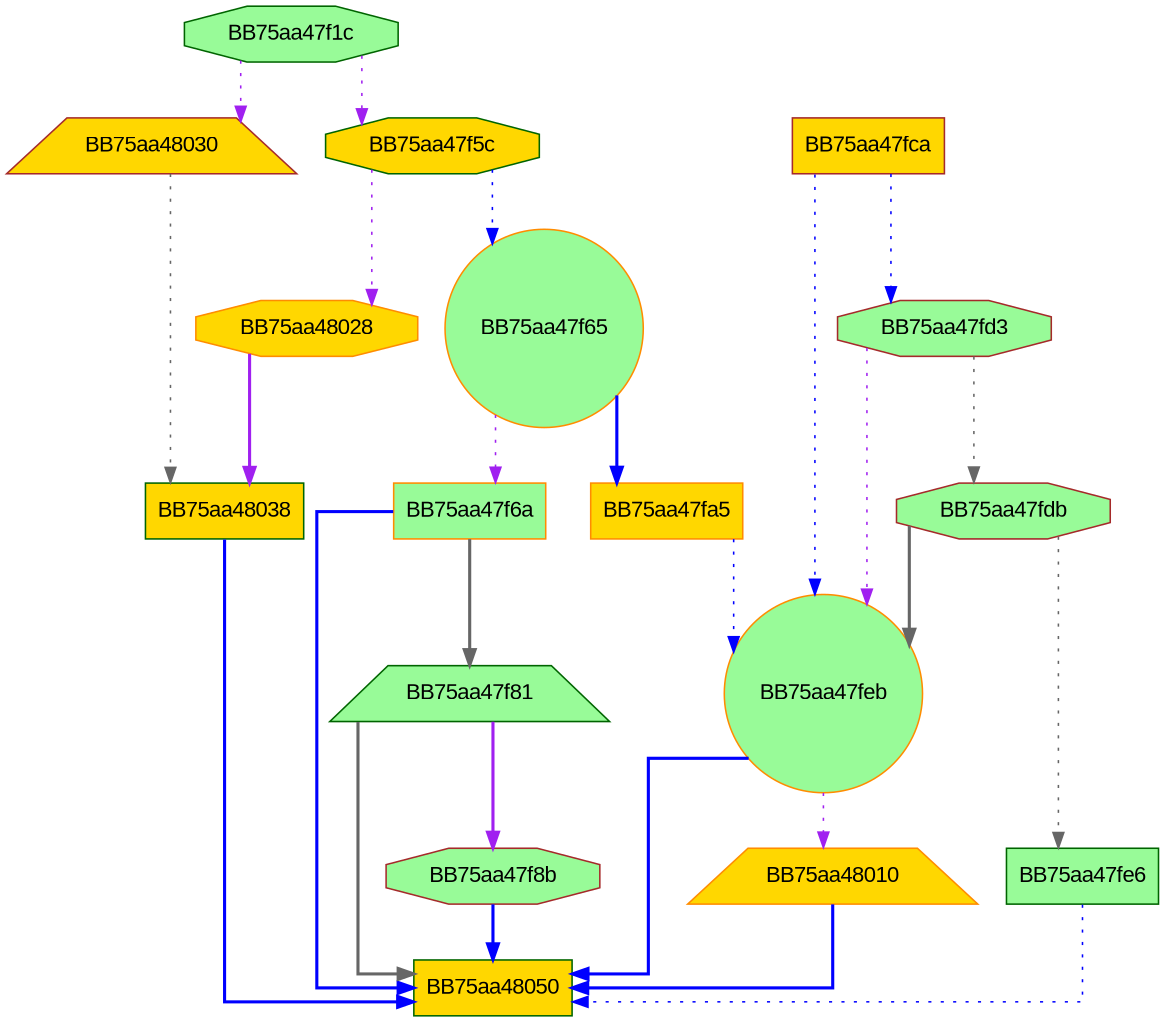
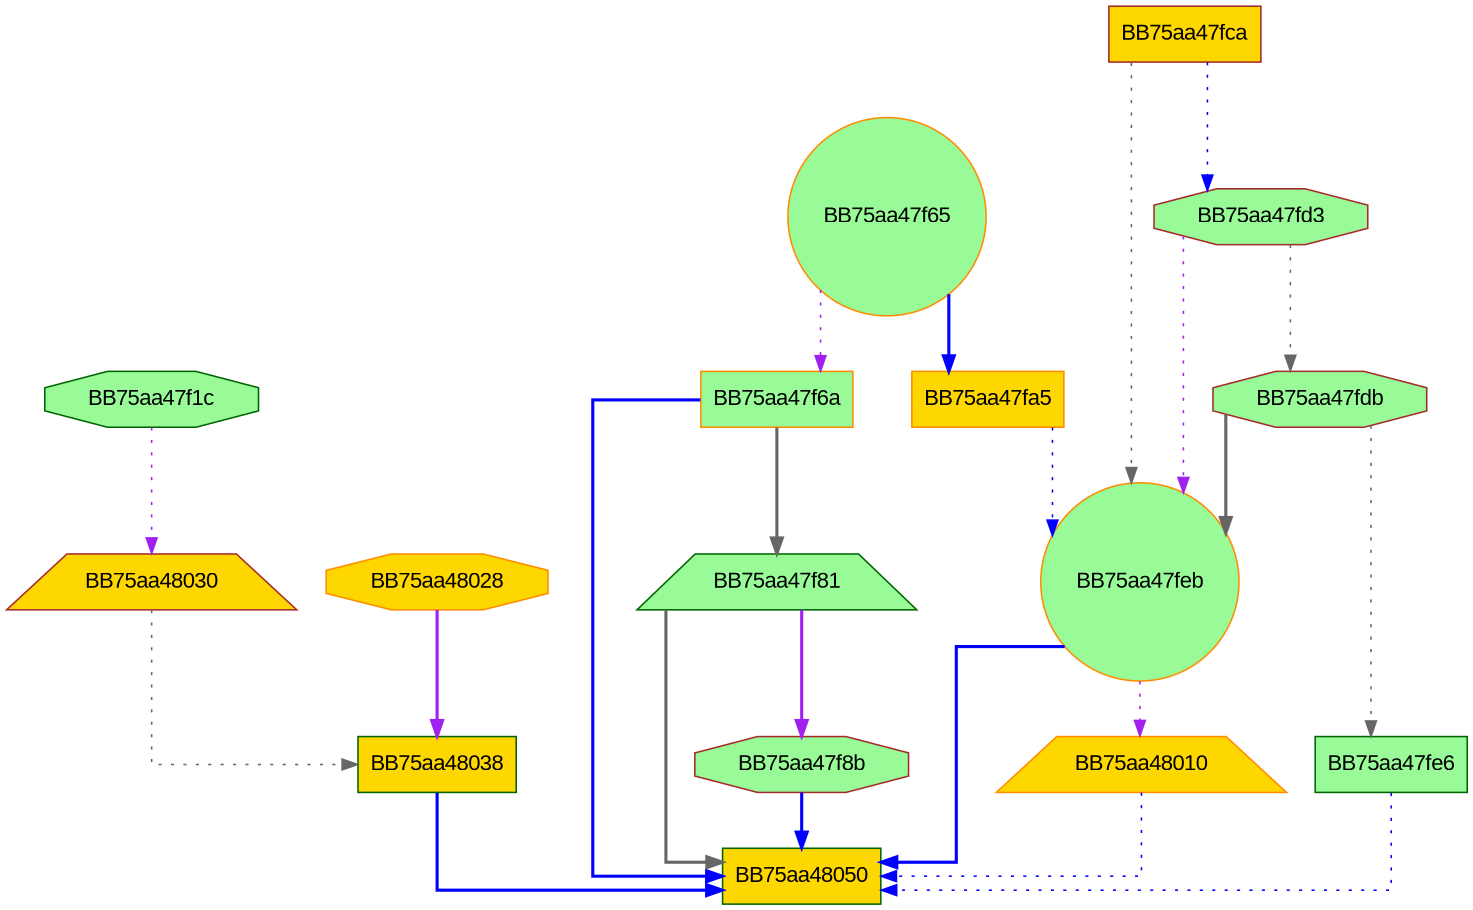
node "BB75aa47f5c": removed
edge "BB75aa47fca" -> "BB75aa47feb": color blue -> gray40
edge "BB75aa48010" -> "BB75aa48050": style bold -> dotted
